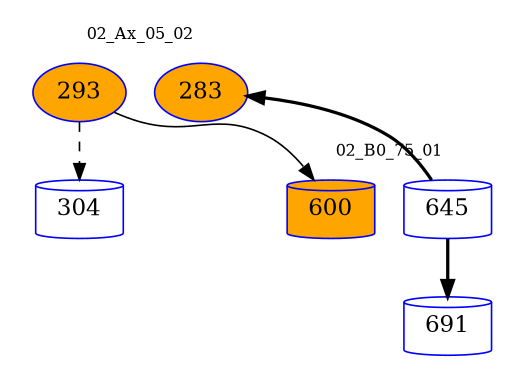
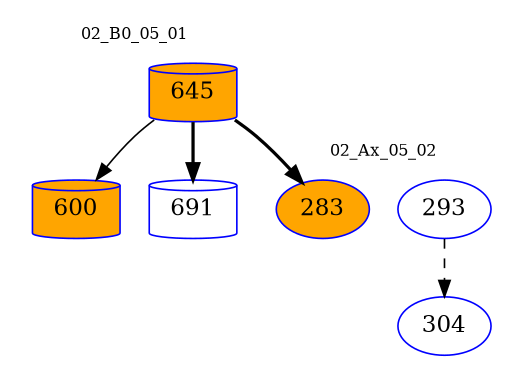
node "293": fillcolor orange -> white
edge "293" -> "600": now "645" -> "600"
cluster "02_B0_75_01": label "02_B0_75_01" -> "02_B0_05_01"
node "304": shape cylinder -> ellipse
node "645": fillcolor white -> orange
